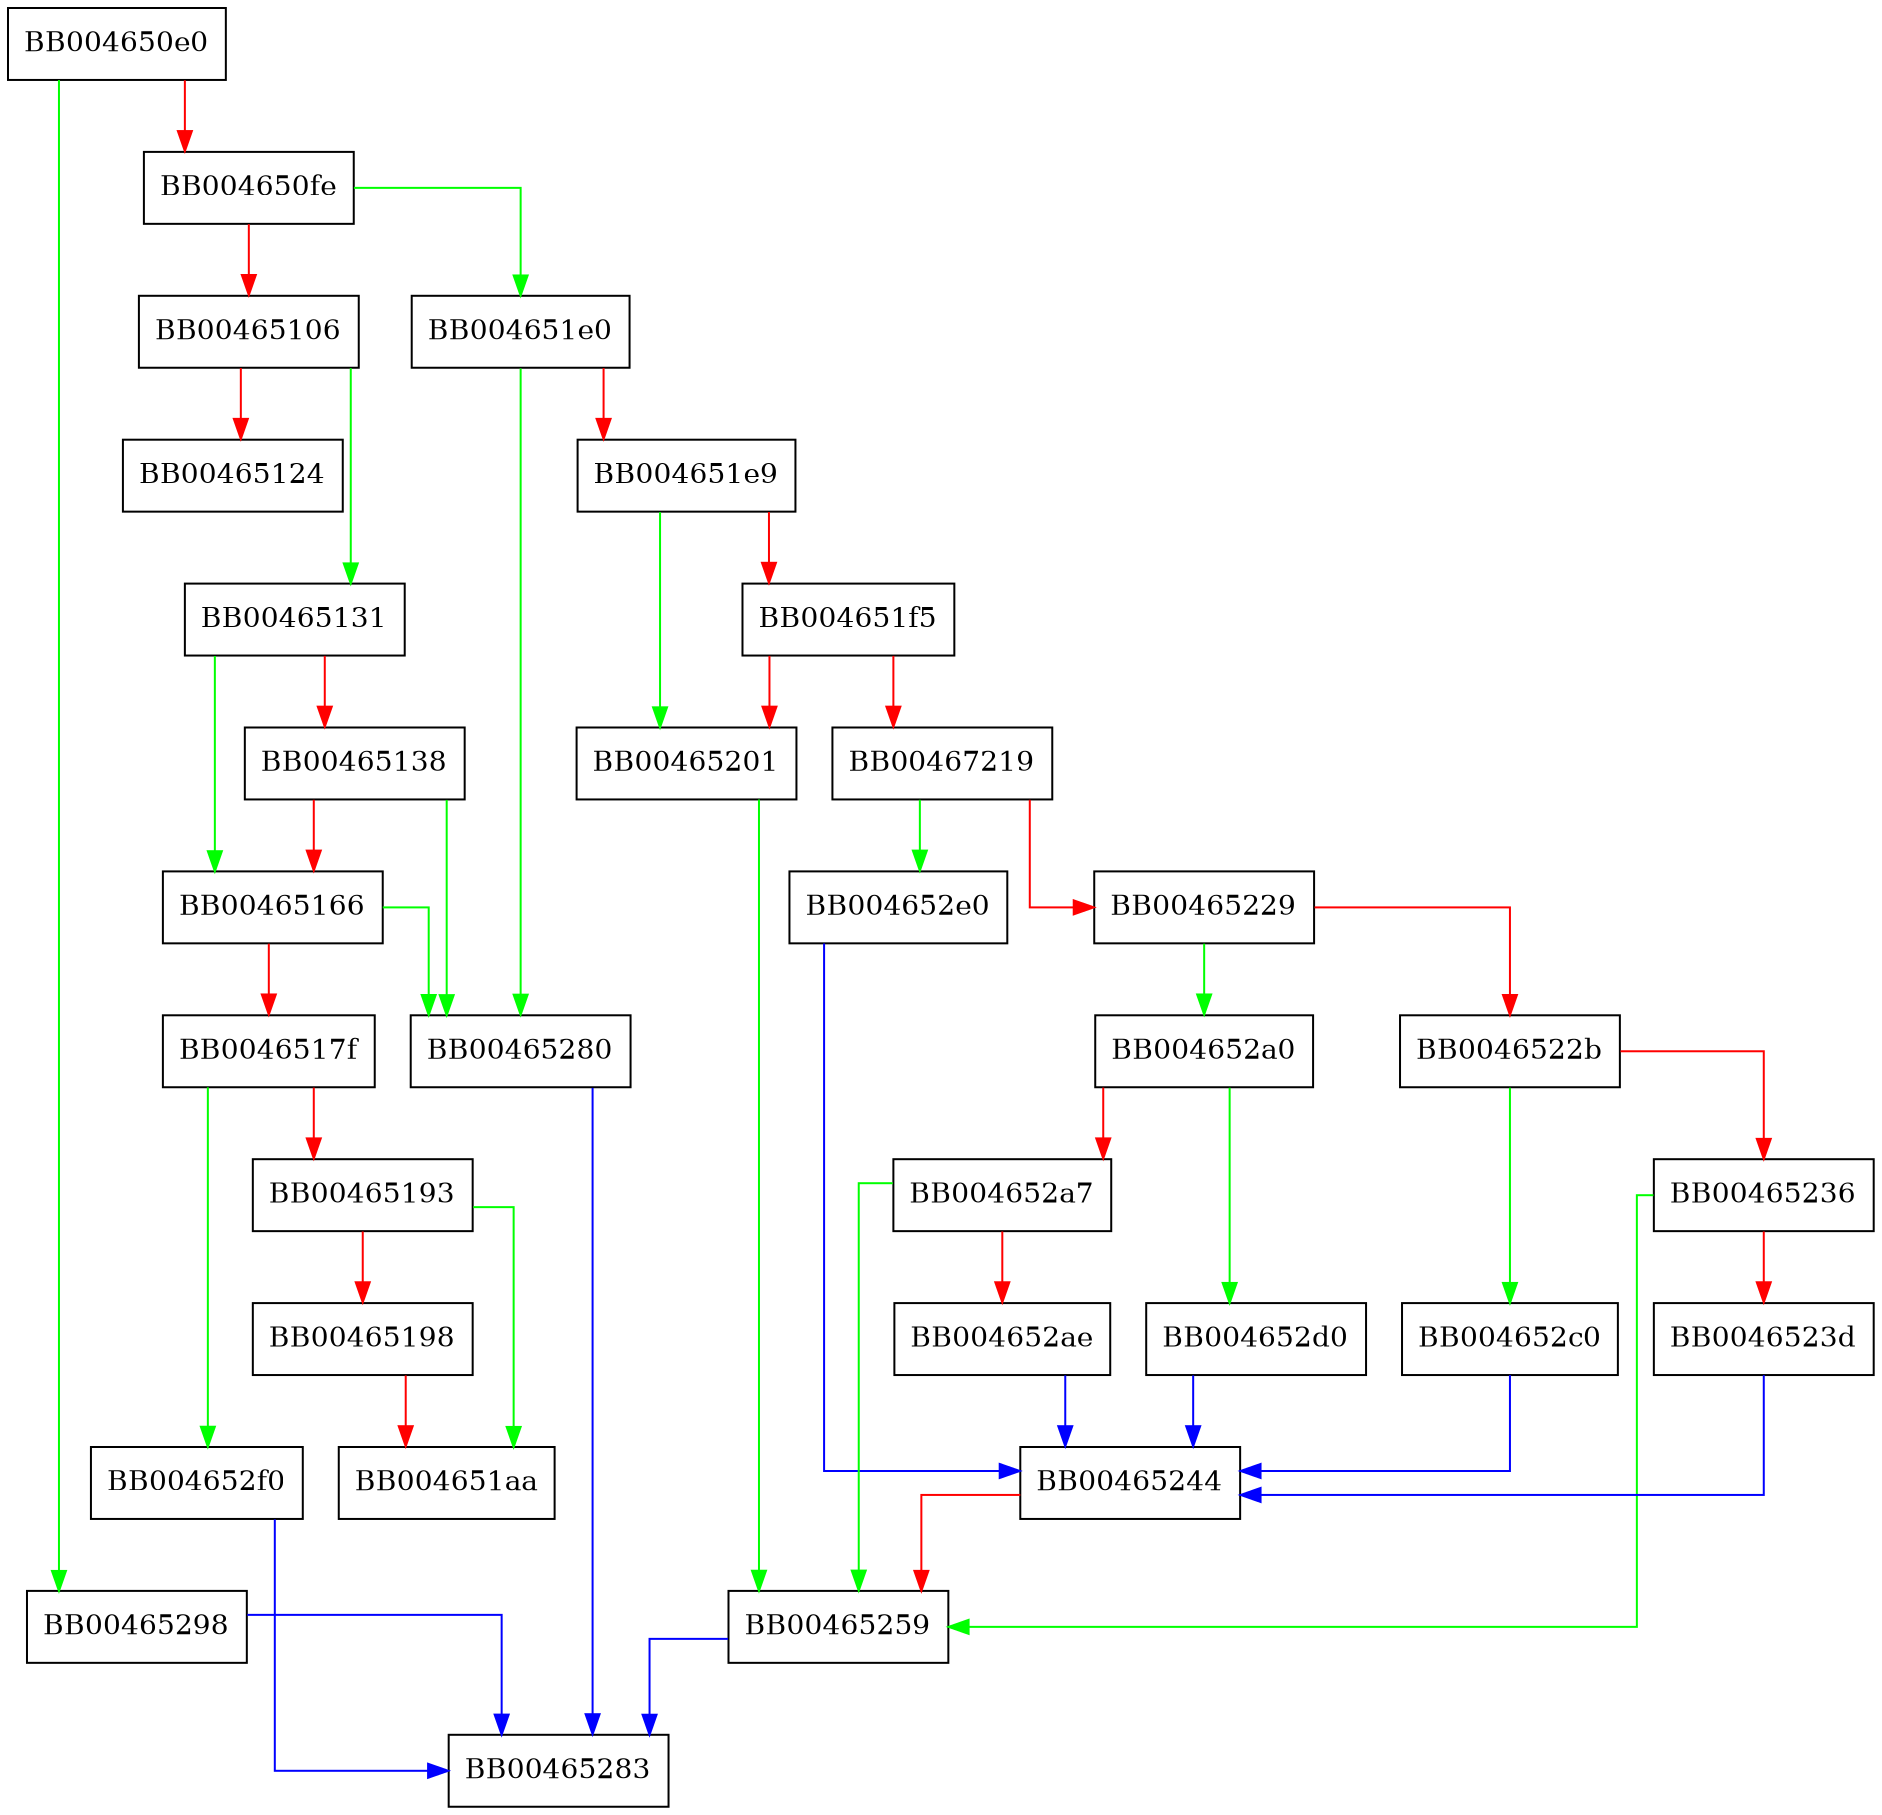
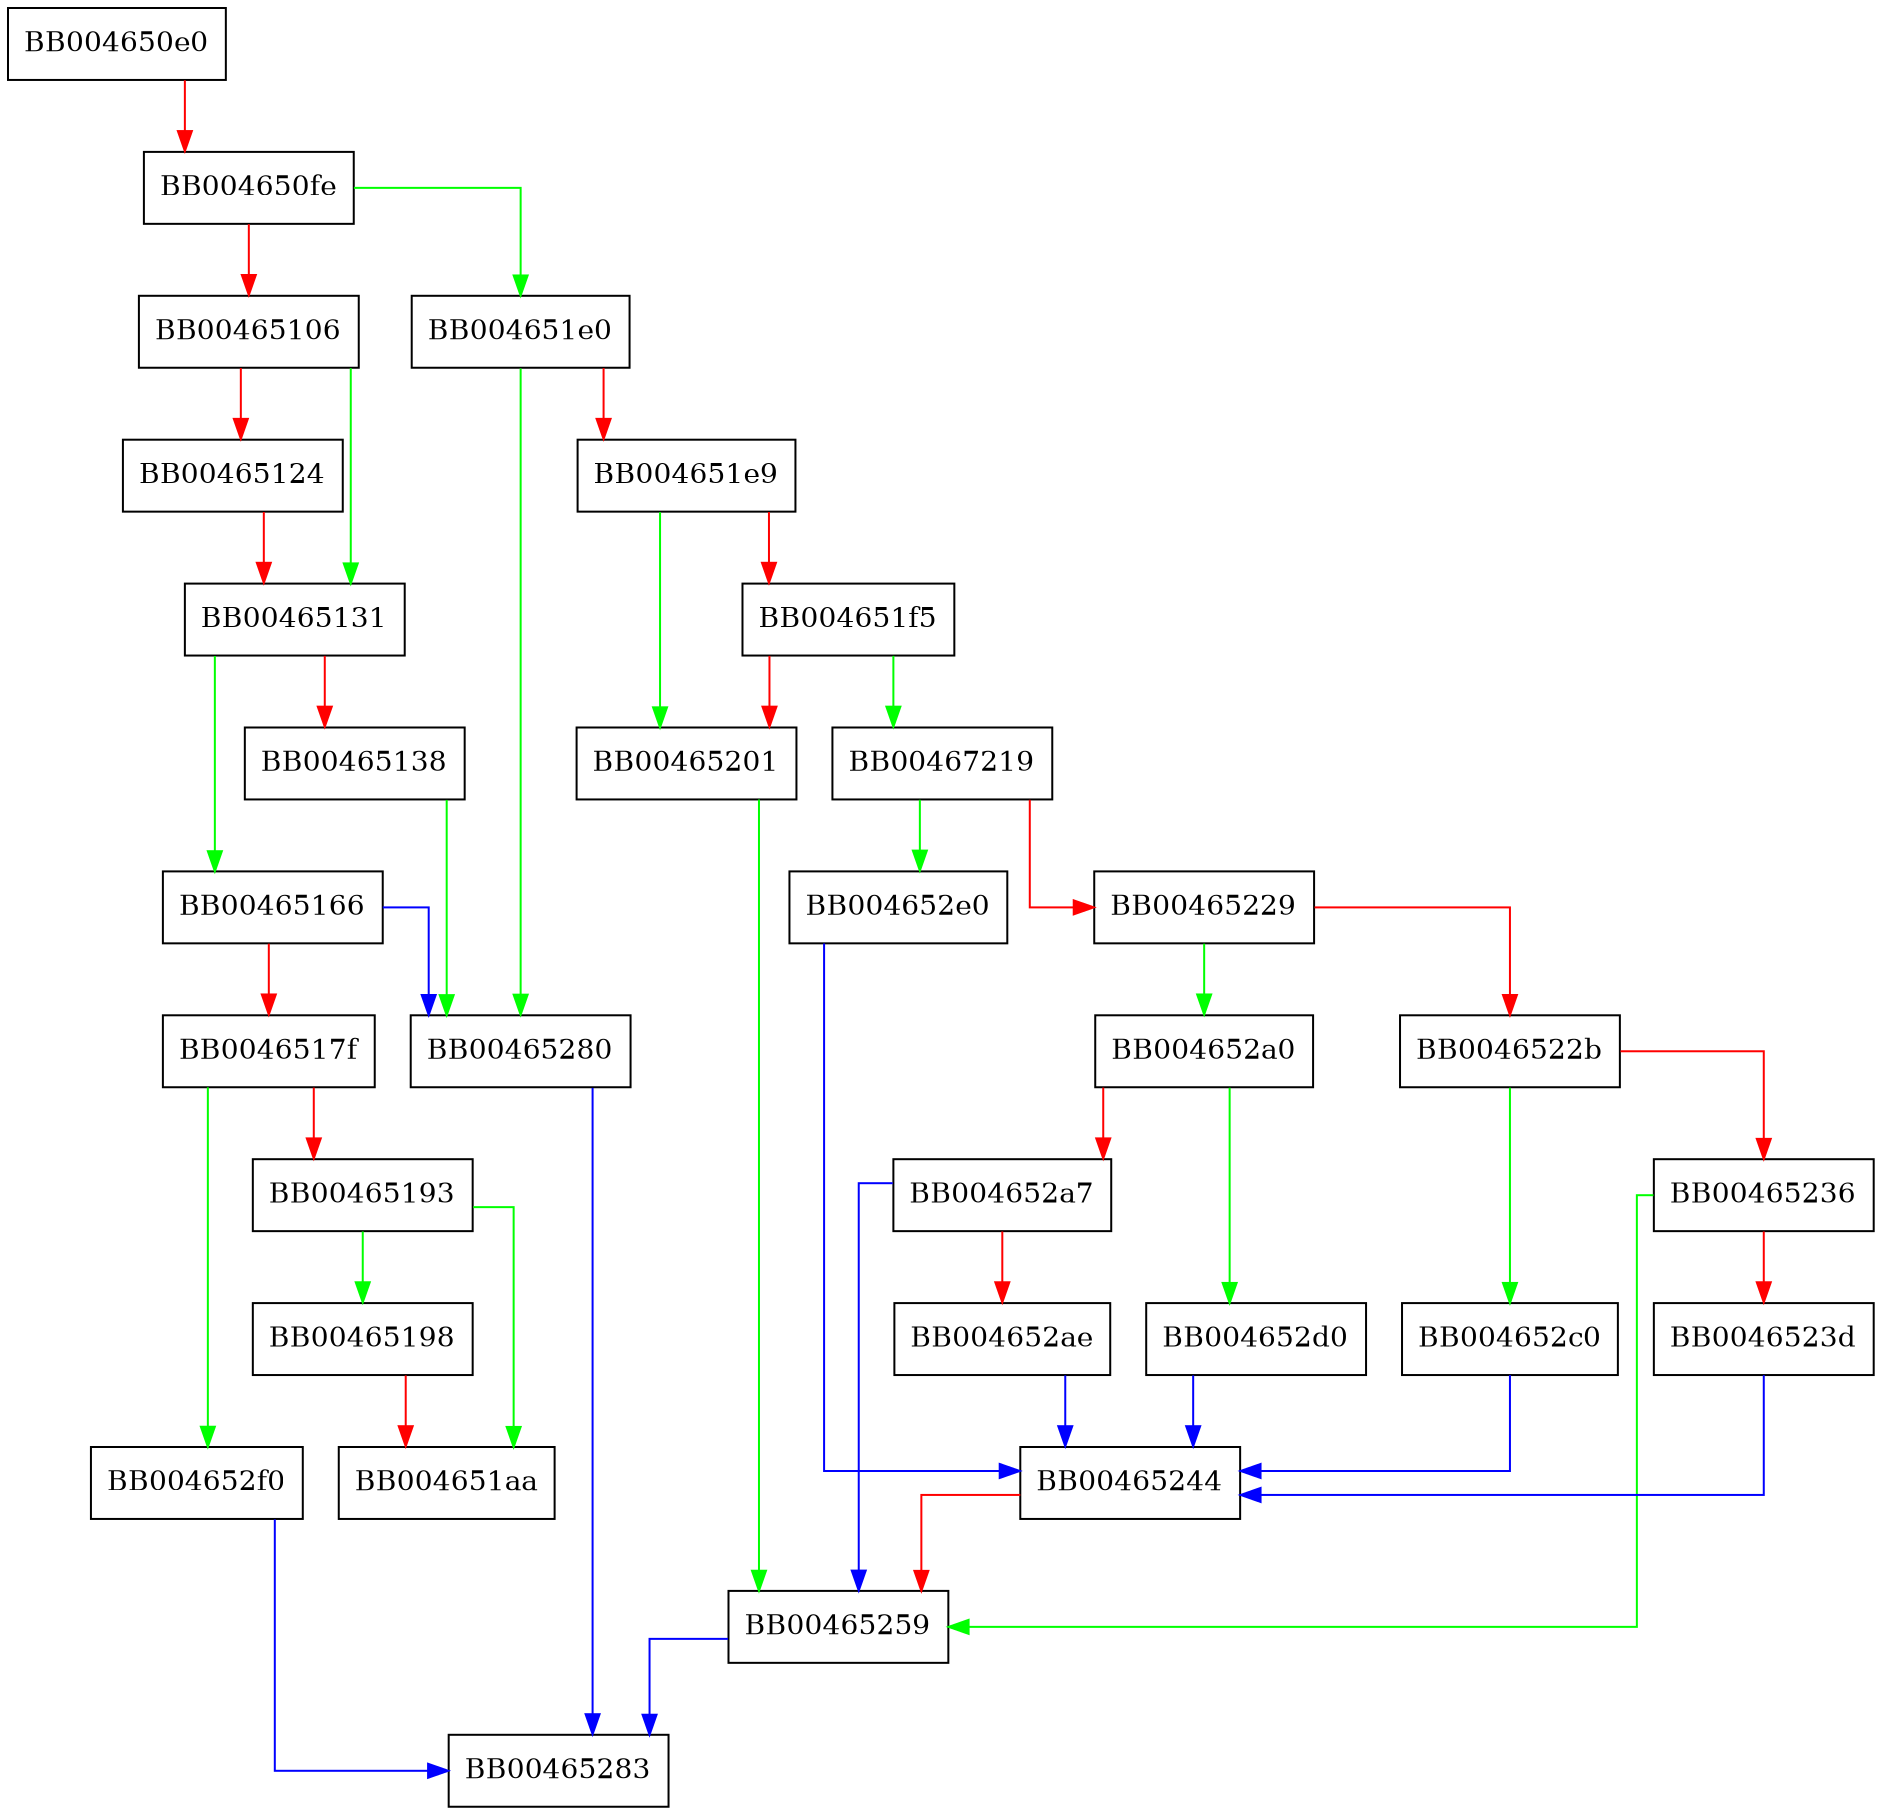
edge "BB00465124" -> "BB00465131": added
edge "BB004651f5" -> "BB00467219": color red -> green
edge "BB00465138" -> "BB00465166": removed
edge "BB00465166" -> "BB00465280": color green -> blue
edge "BB00465193" -> "BB00465198": color red -> green
edge "BB004652a7" -> "BB00465259": color green -> blue
node "BB00465298": removed
